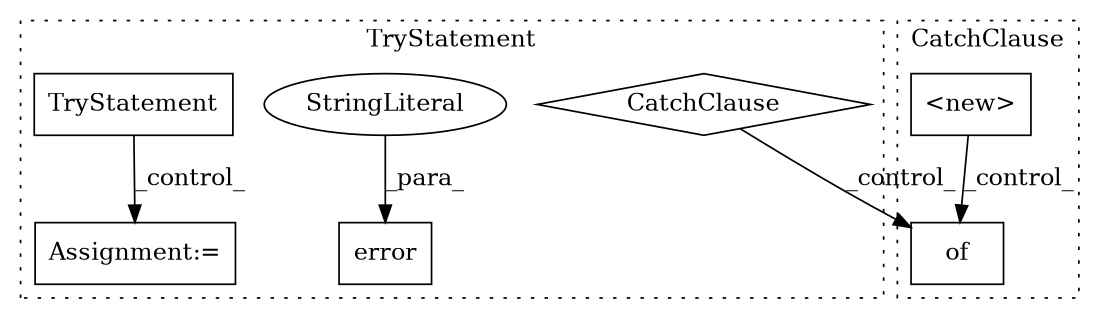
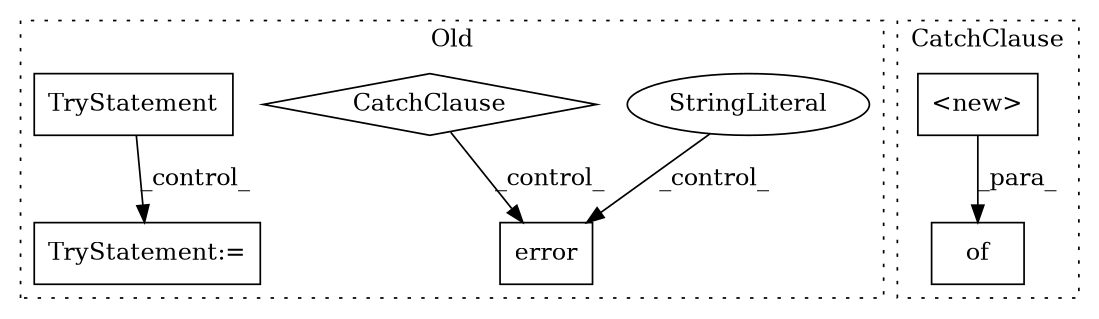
cluster "TryStatement": label "TryStatement" -> "Old"
edge "CatchClause" -> "of": now "CatchClause" -> "error"
edge "StringLiteral" -> "error": label "_para_" -> "_control_"
edge "<new>" -> "of": label "_control_" -> "_para_"
node "Assignment:=": label "Assignment:=" -> "TryStatement:="
